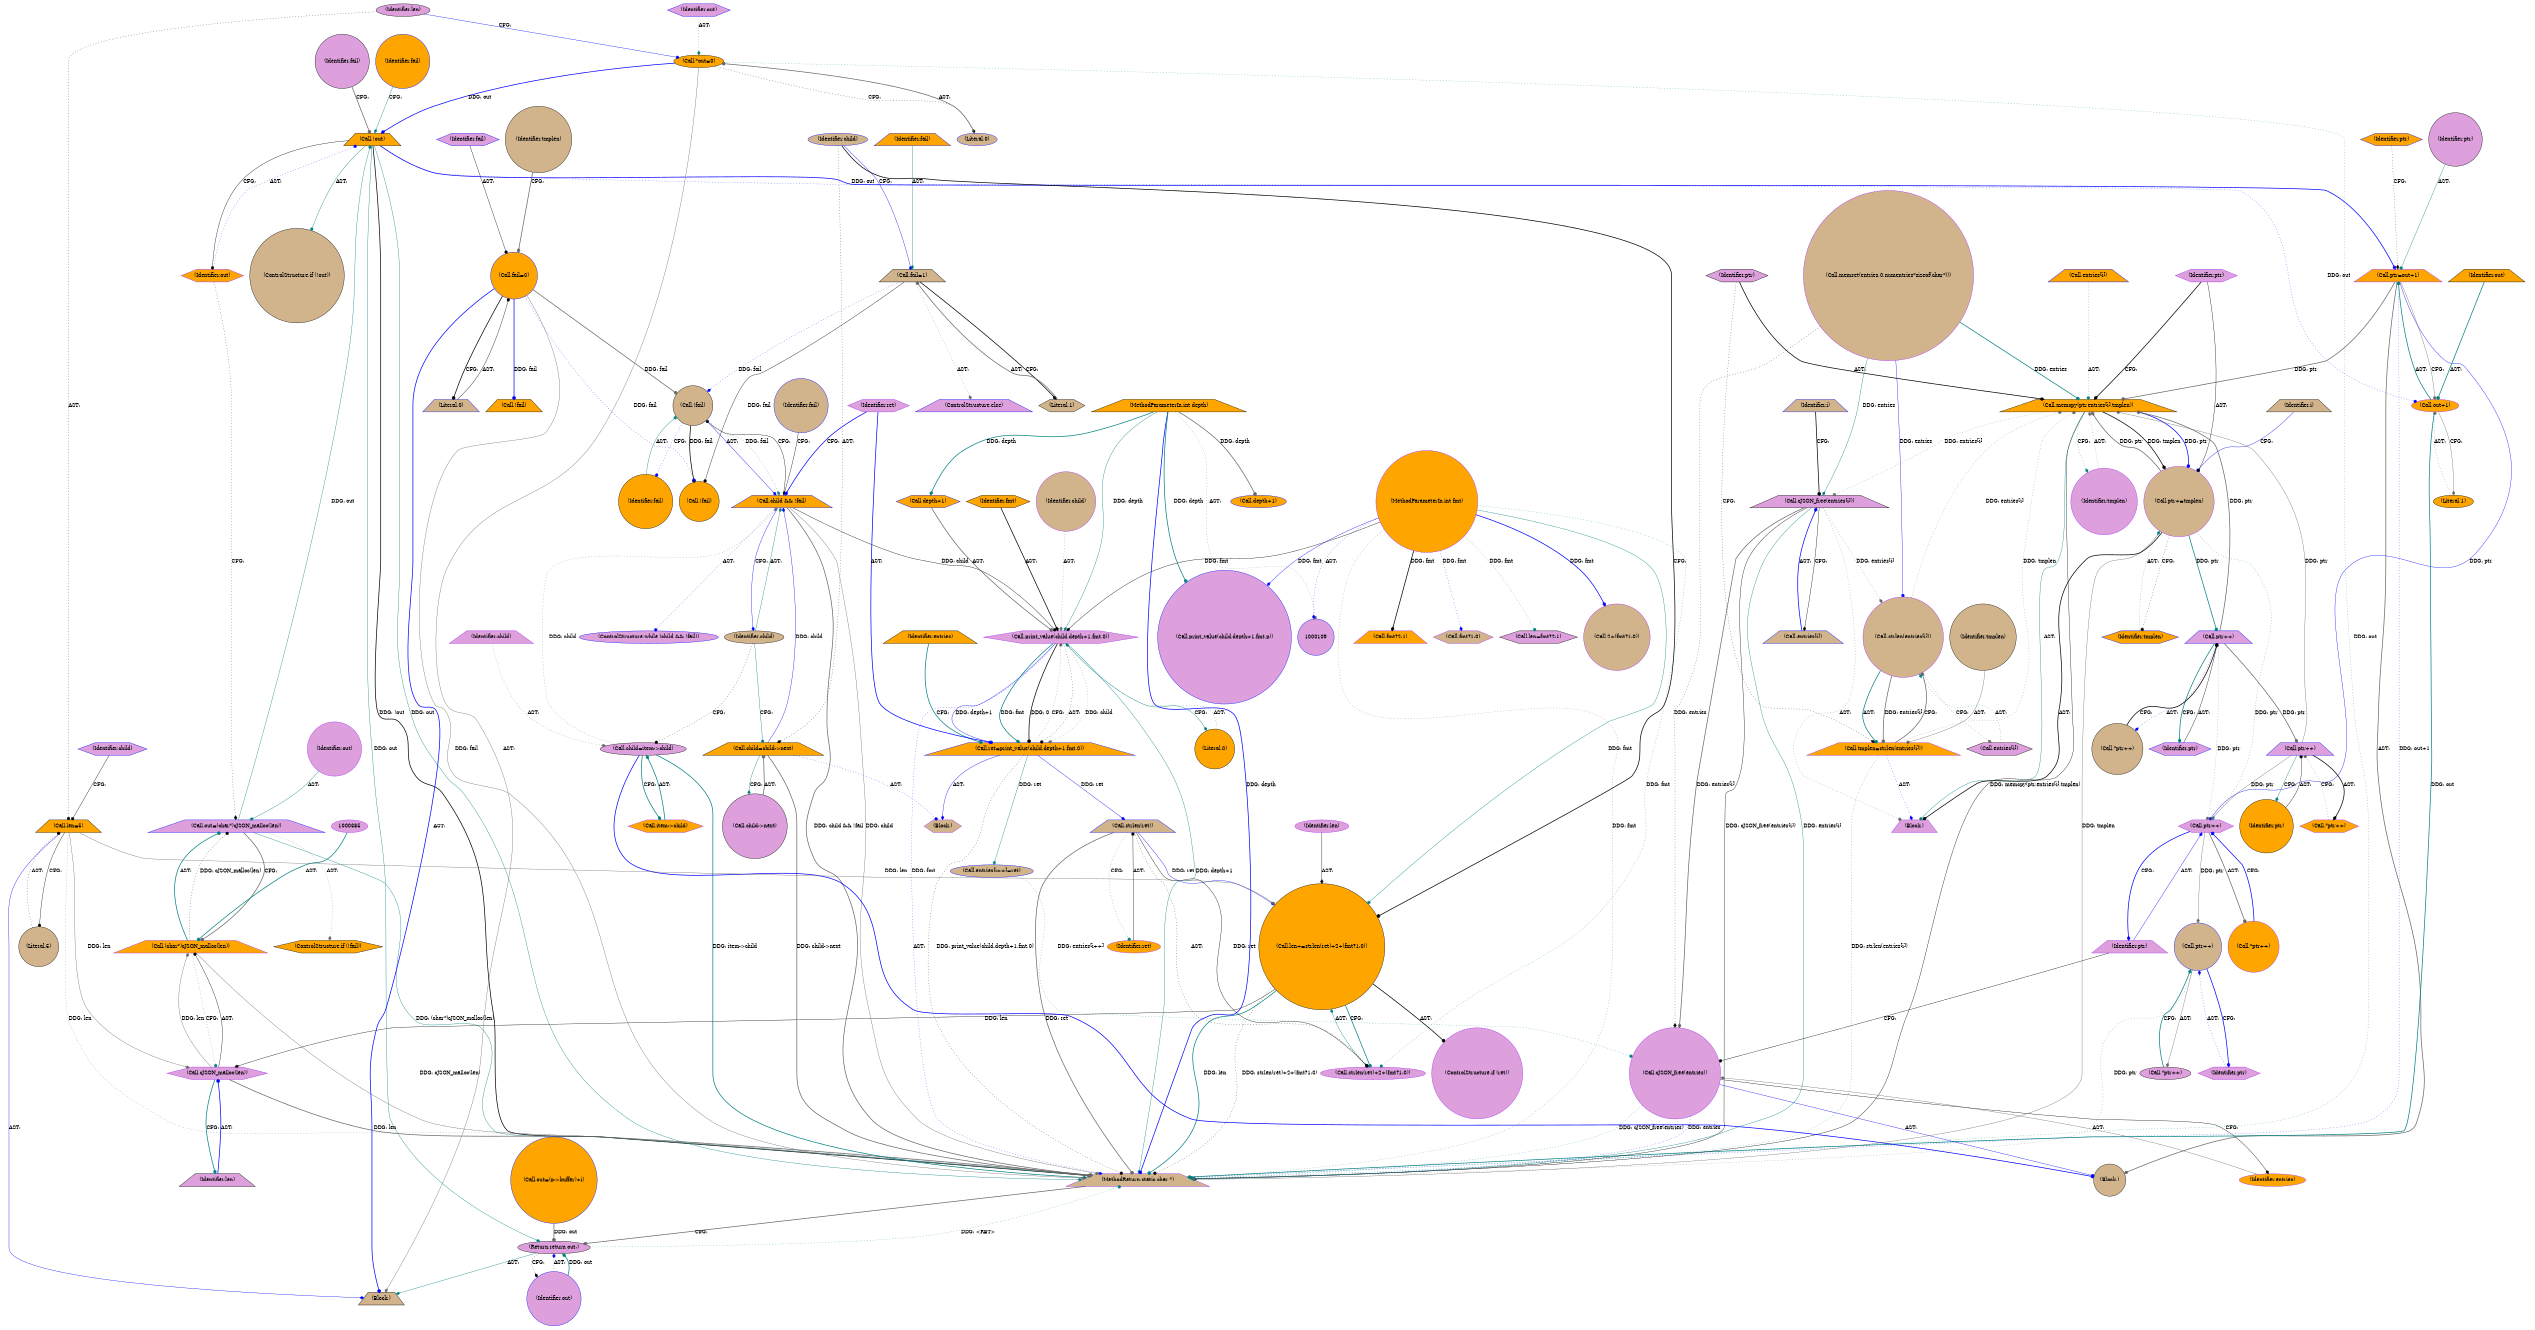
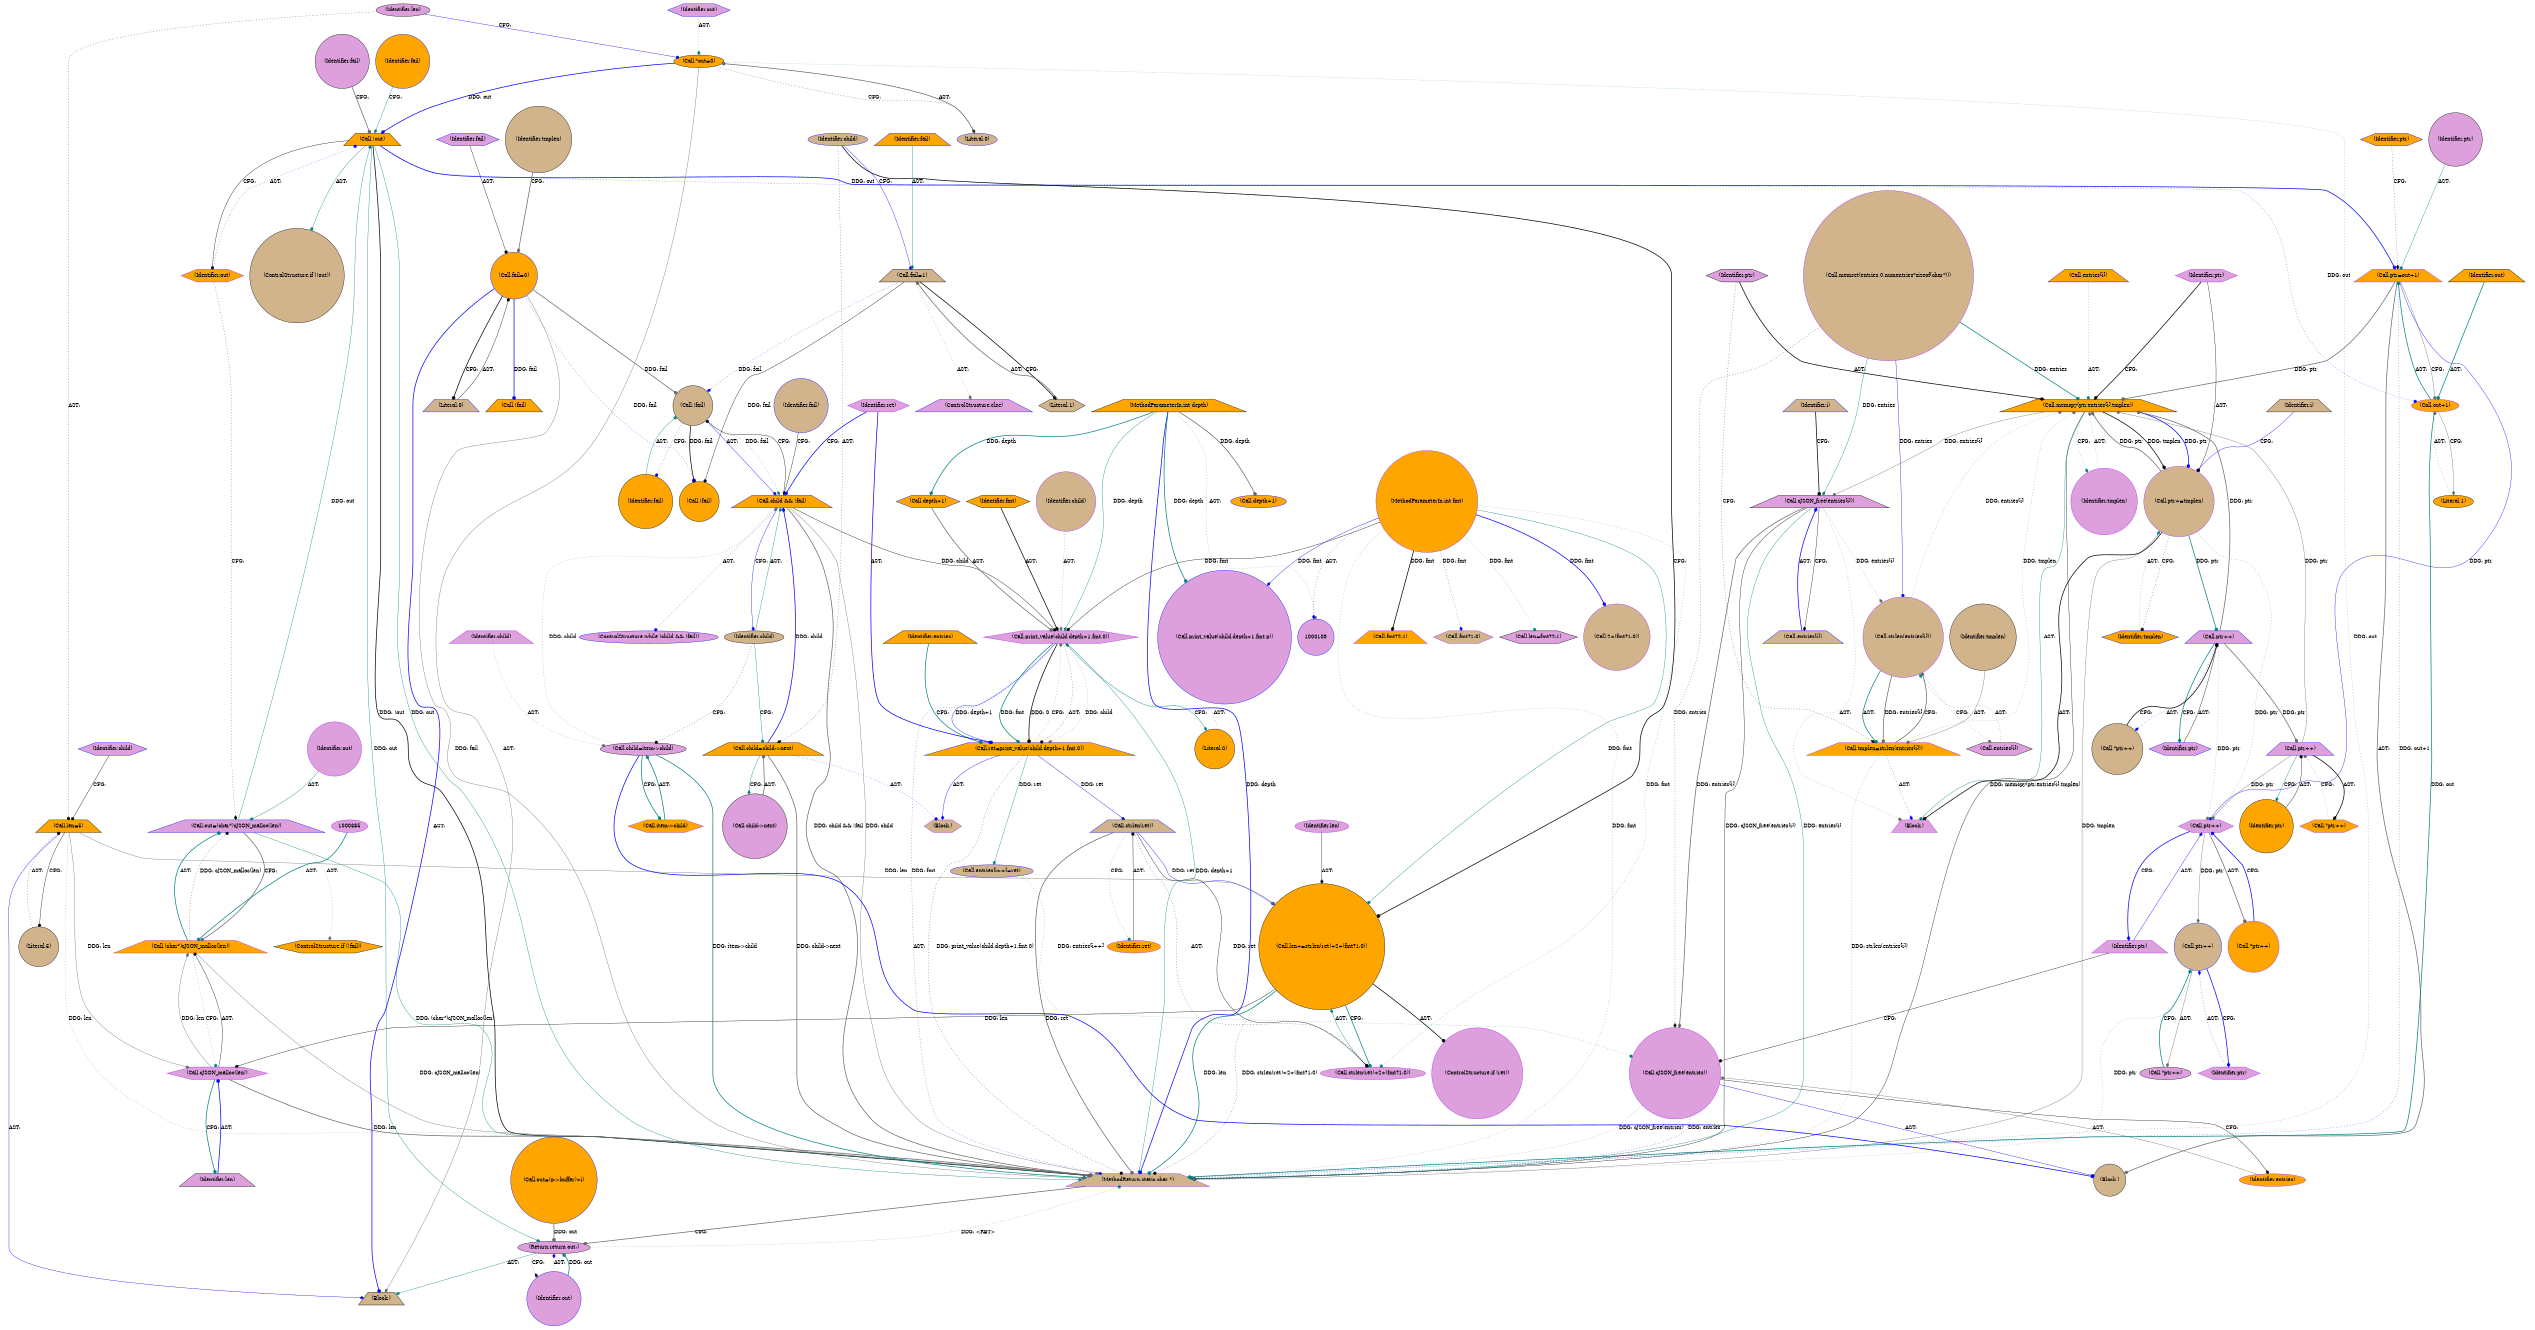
edge "(Call,memcpy(ptr,entries[i],tmplen))" -> "(Call,cJSON_free(entries[i]))": style dotted -> solid
edge "(Call,child=child->next)" -> "(Call,child && !fail)": style solid -> bold
